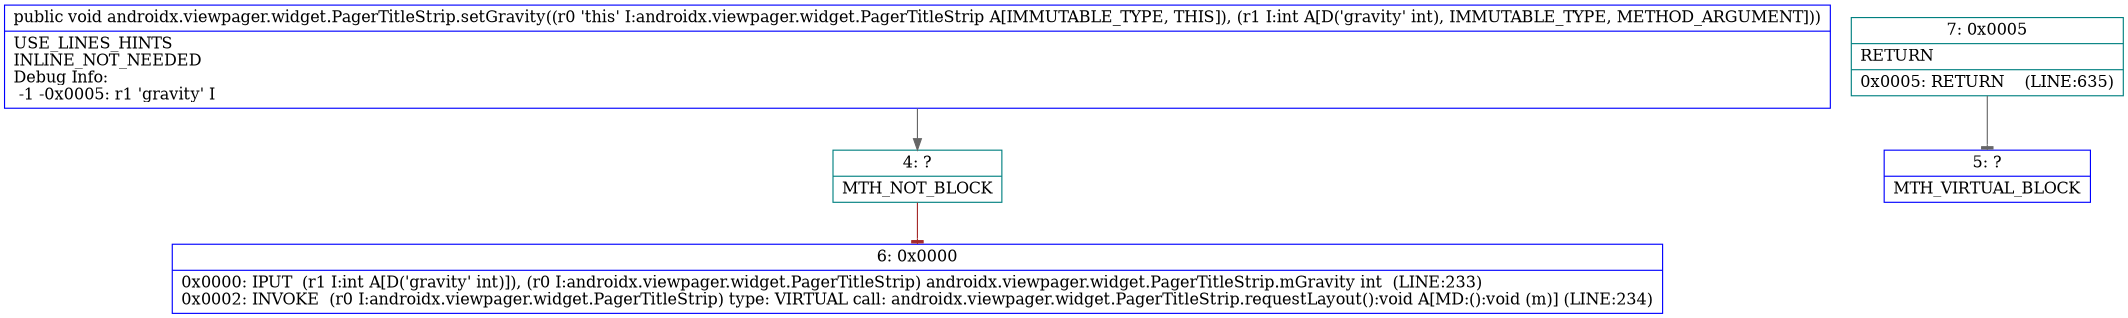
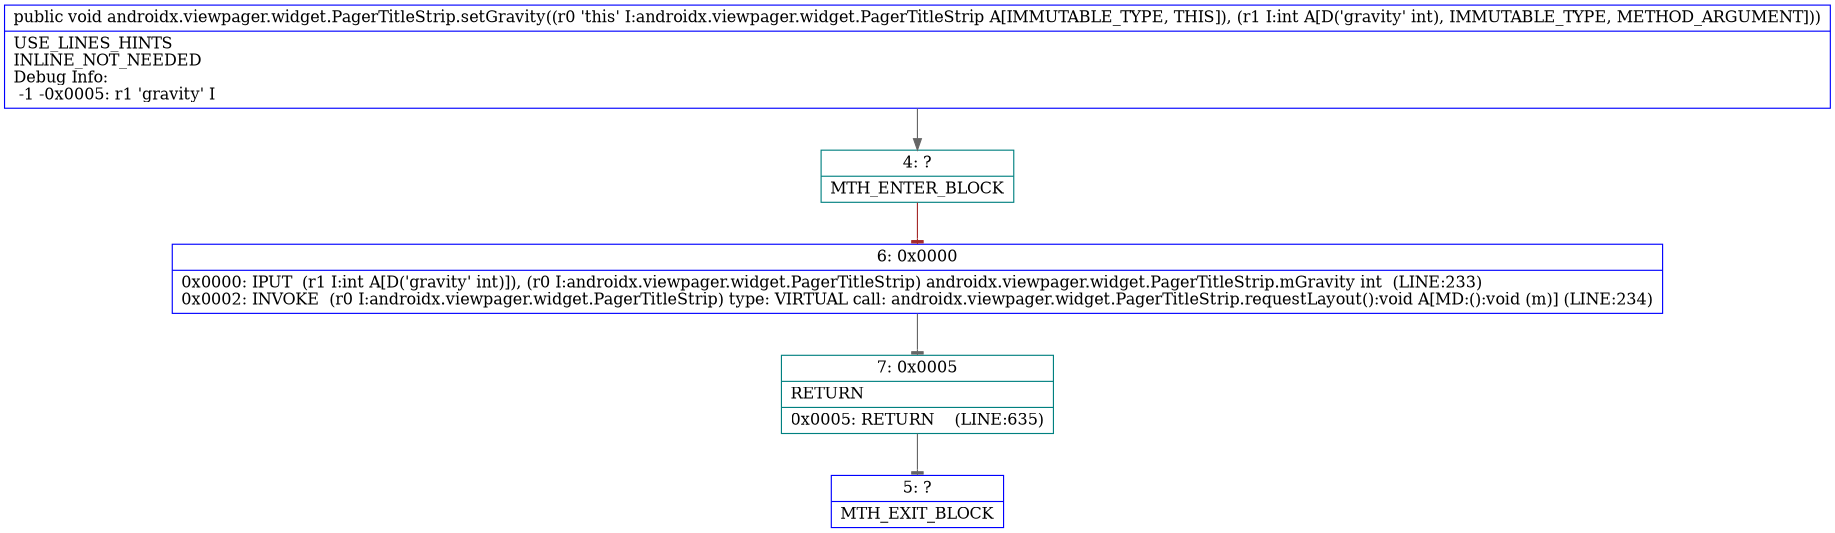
node "4: ?": text "MTH_NOT_BLOCK" -> "MTH_ENTER_BLOCK"
node "5: ?": text "MTH_VIRTUAL_BLOCK" -> "MTH_EXIT_BLOCK"
edge "6: 0x0000" -> "7: 0x0005": added
